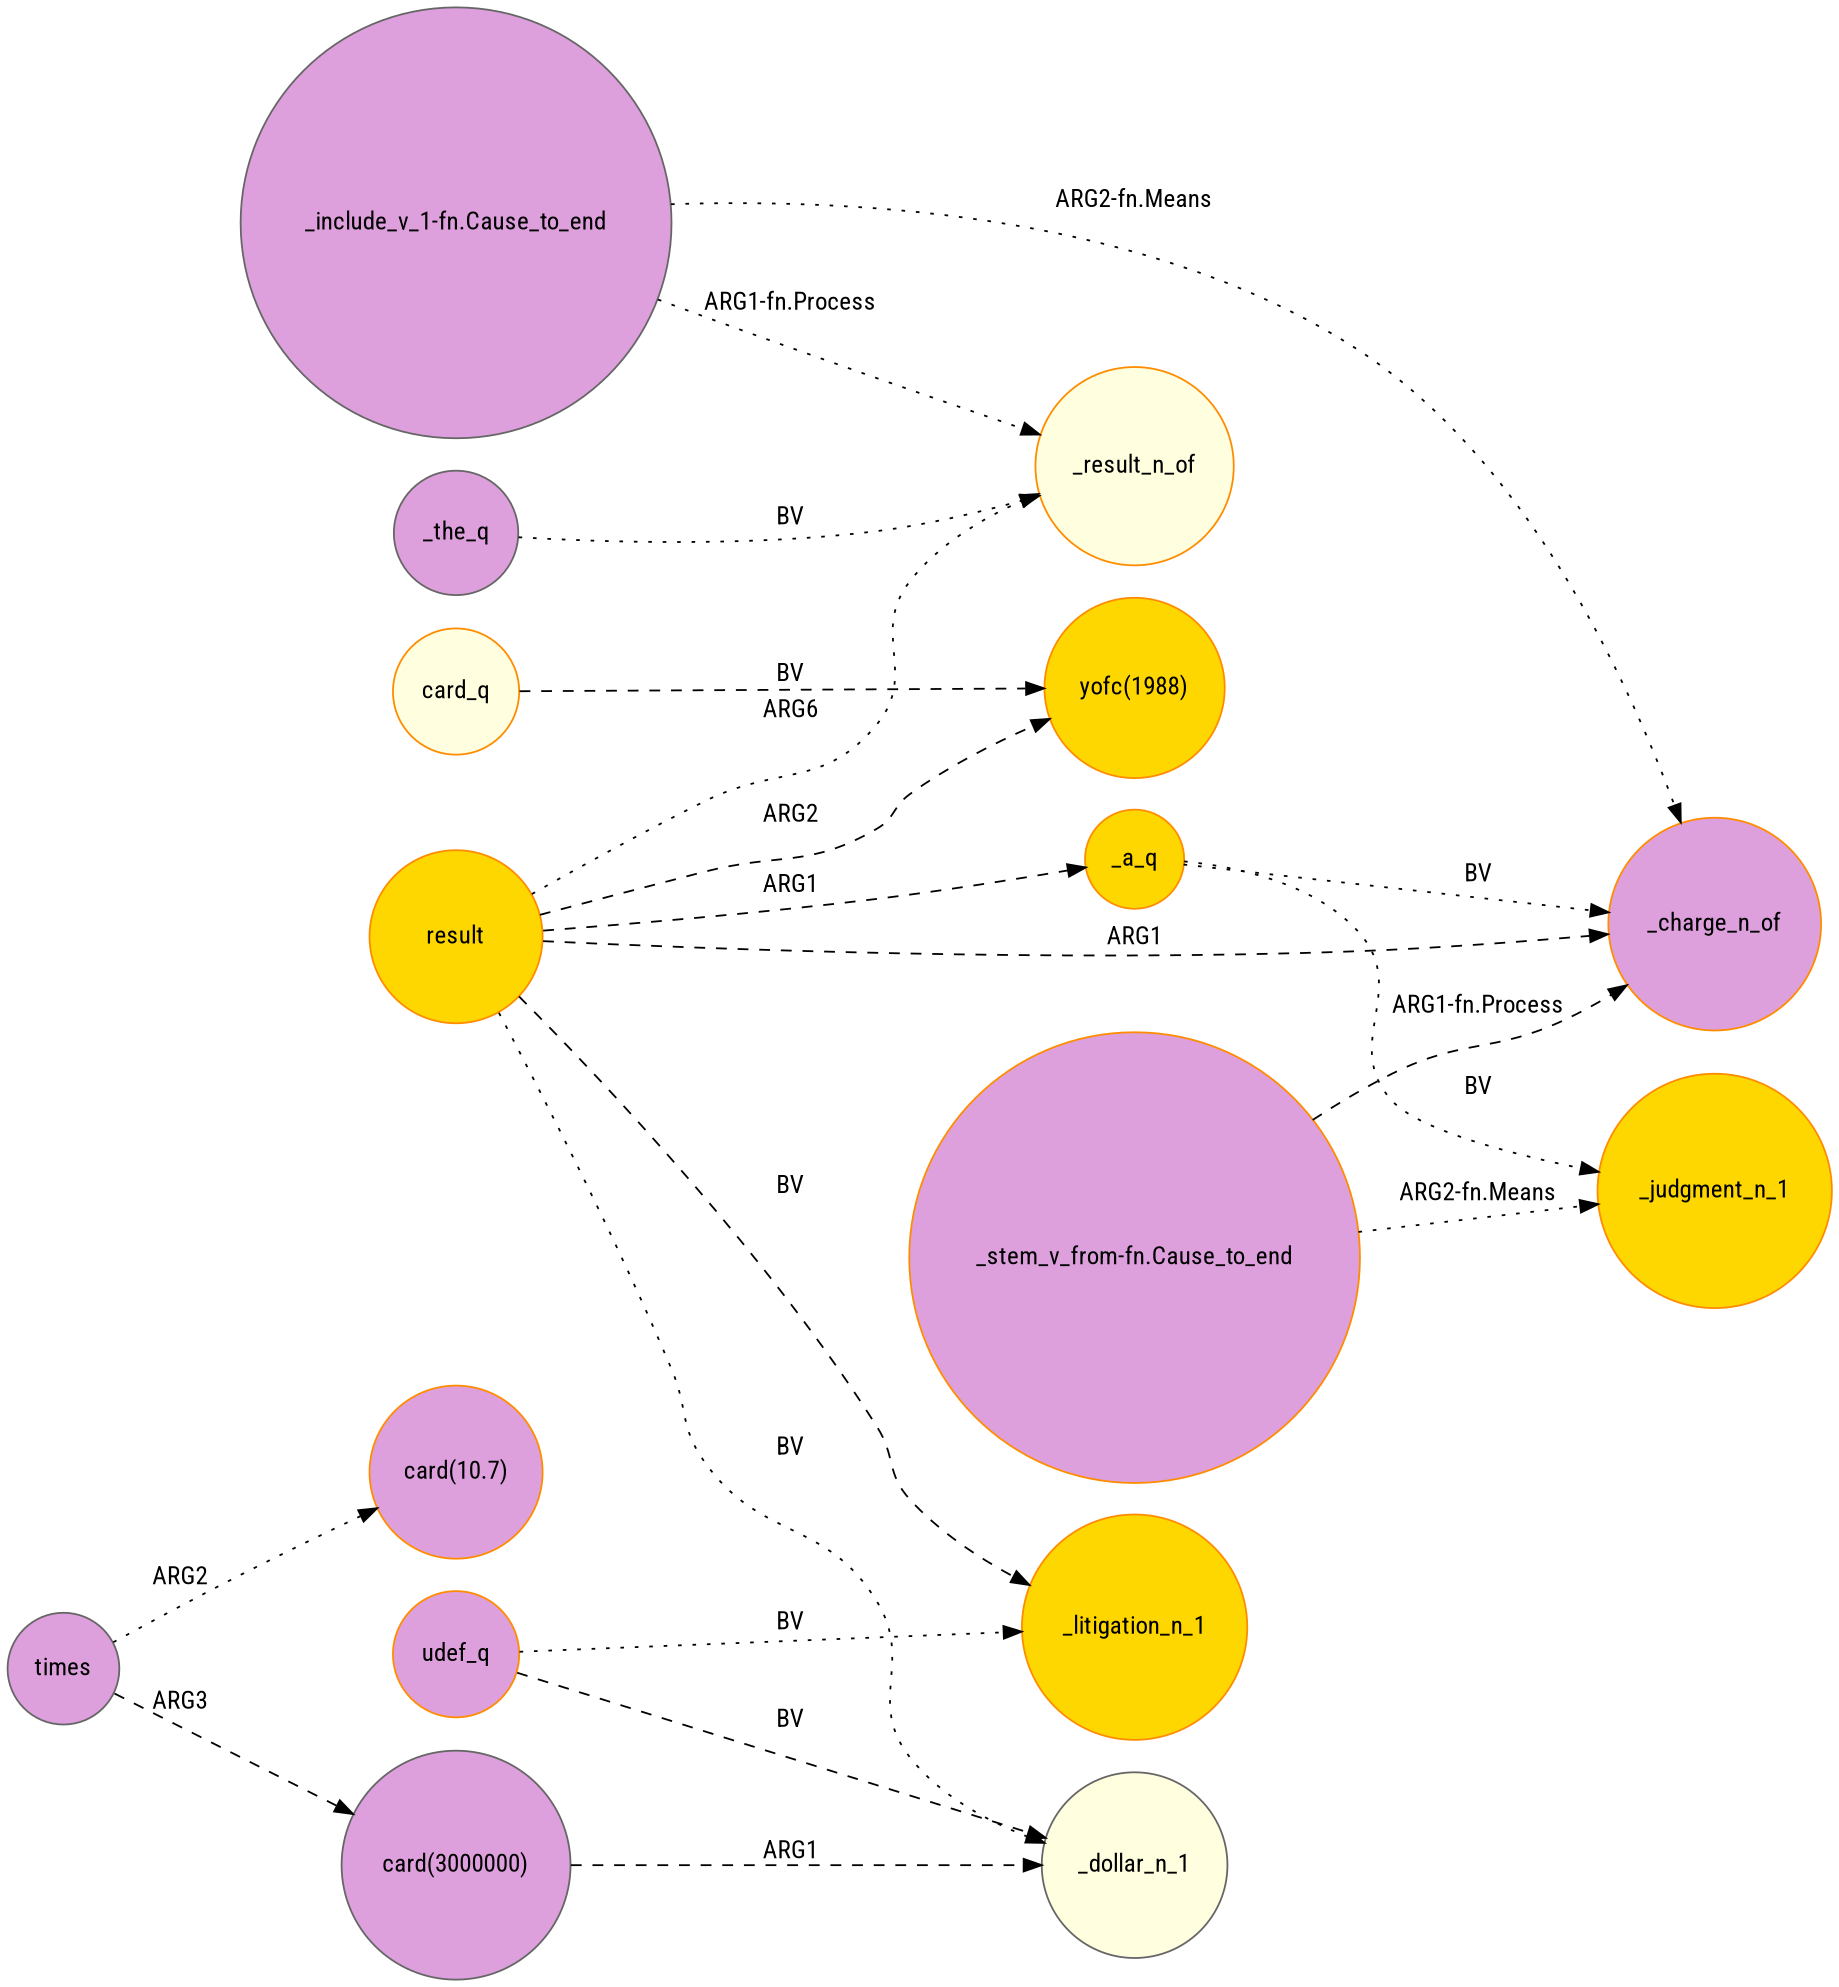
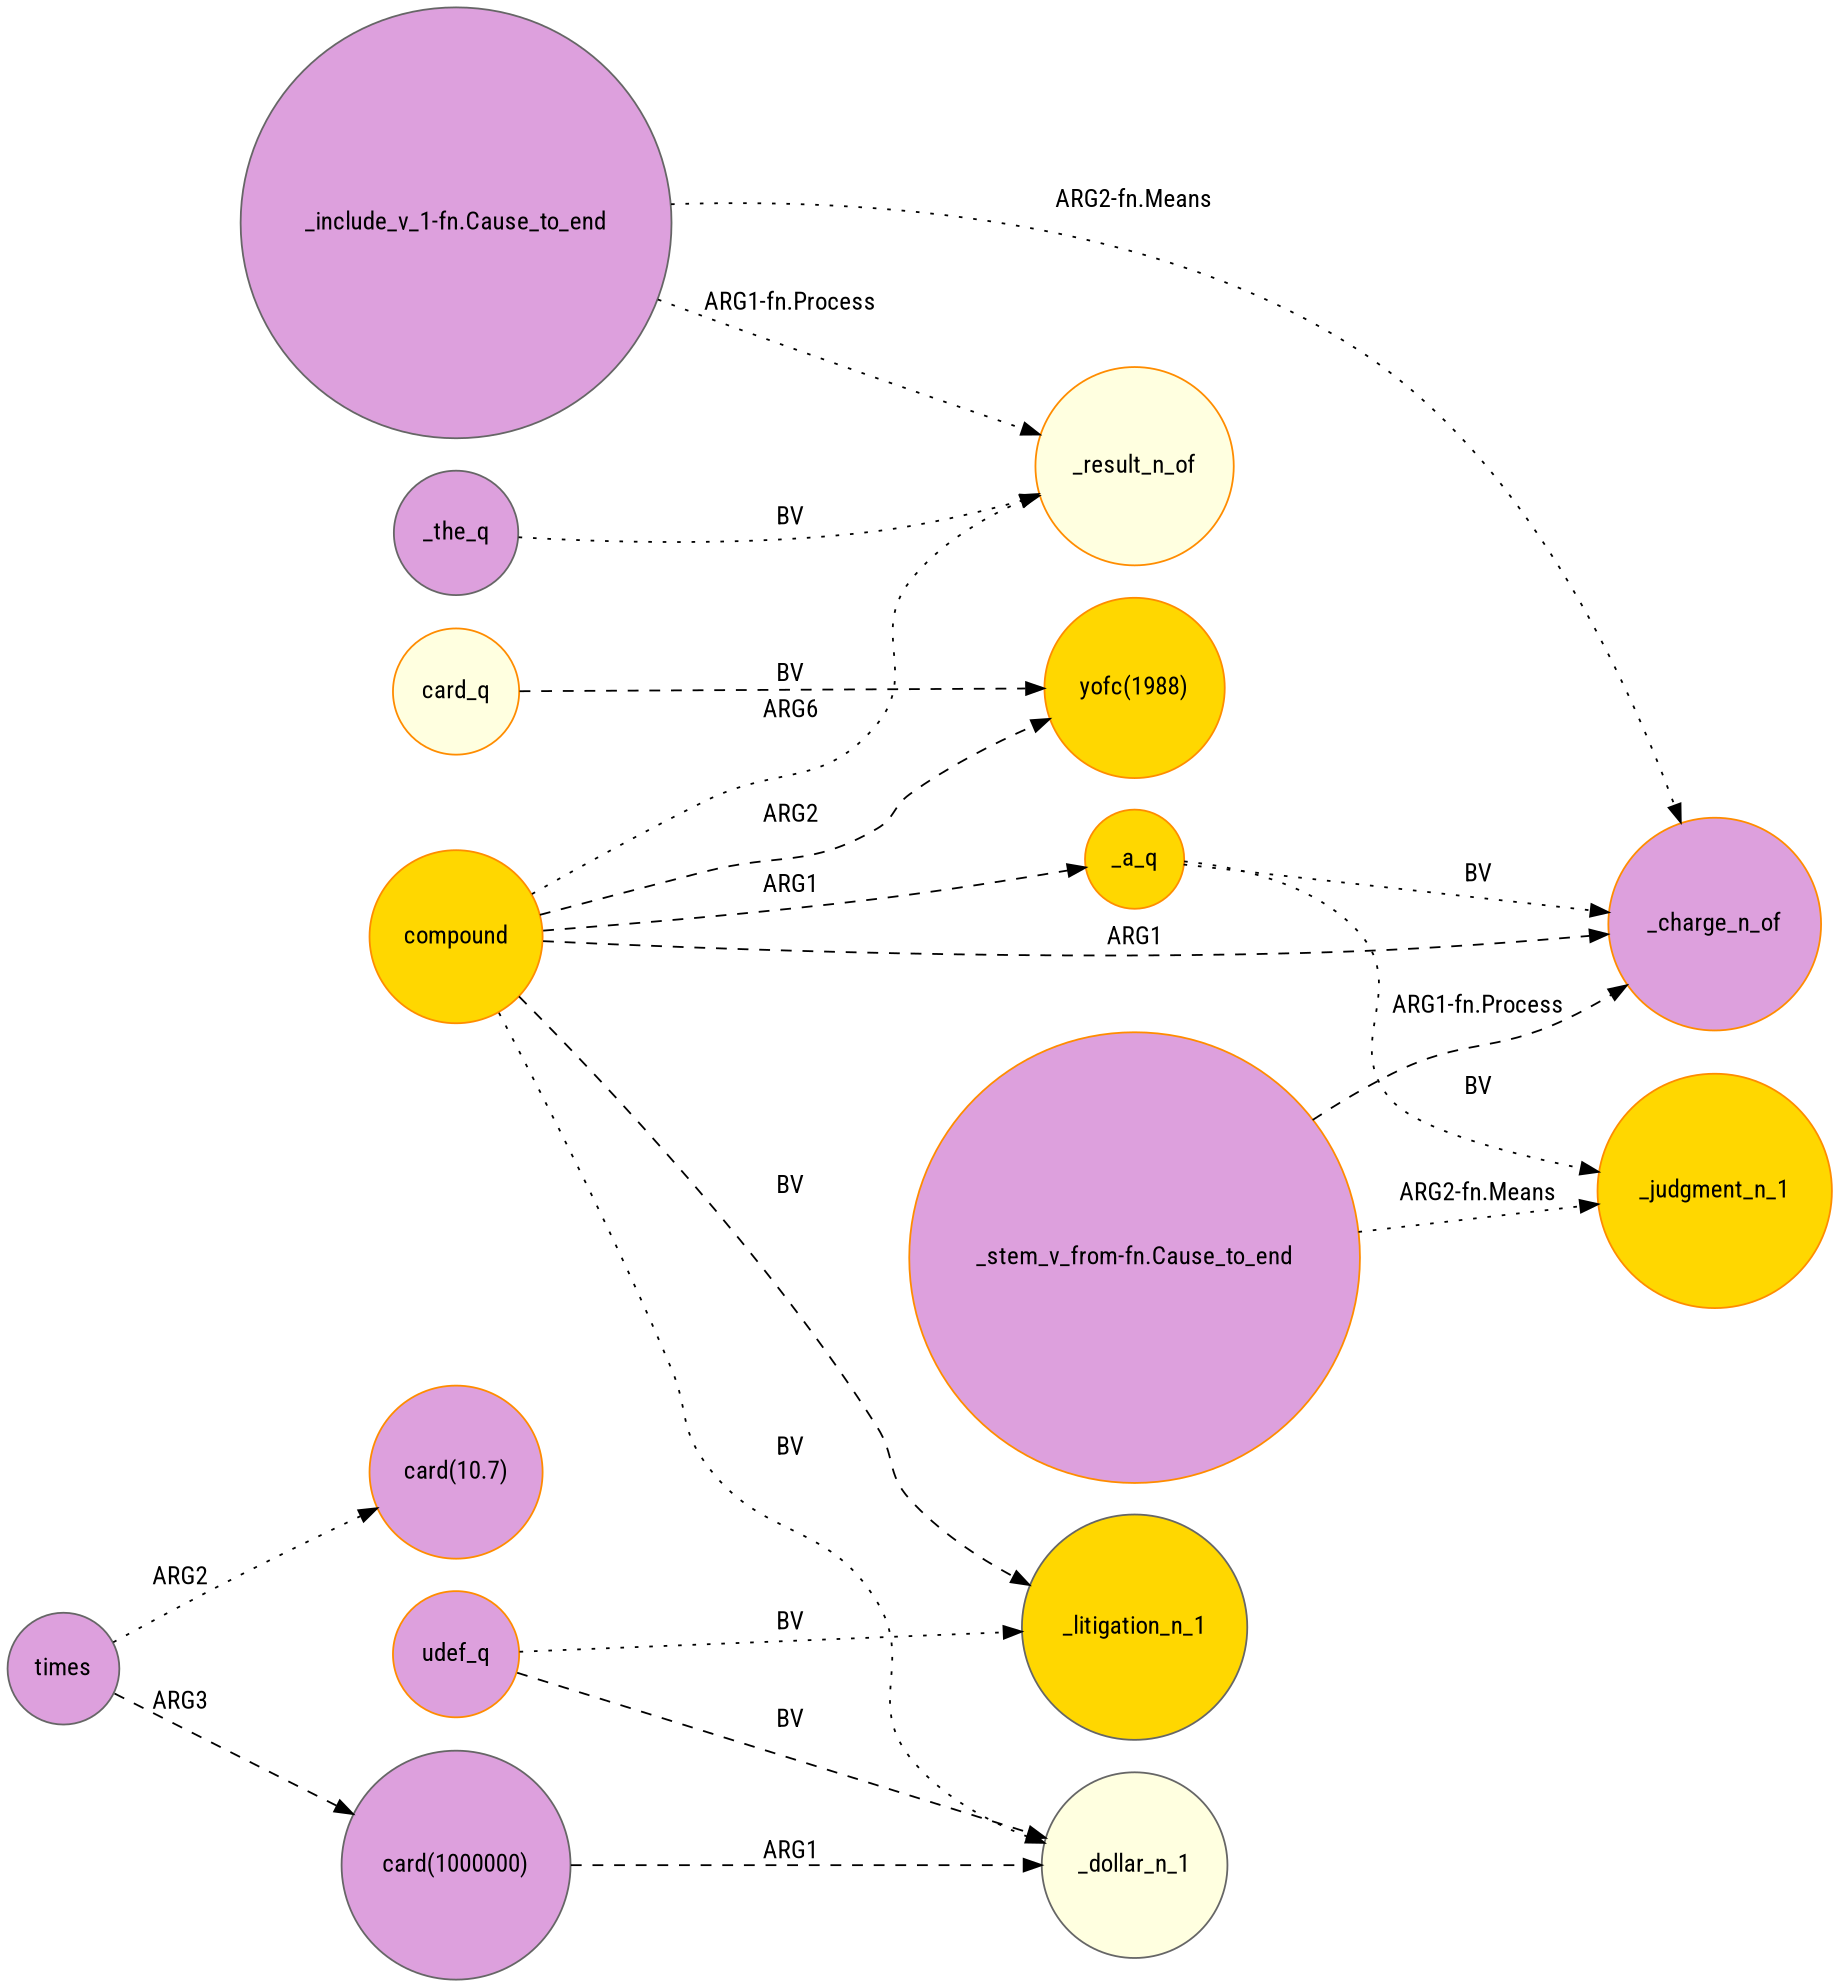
node "result": label "result" -> "compound"
node "_litigation_n_1": color darkorange -> gray40
node "card(3000000)": label "card(3000000)" -> "card(1000000)"
